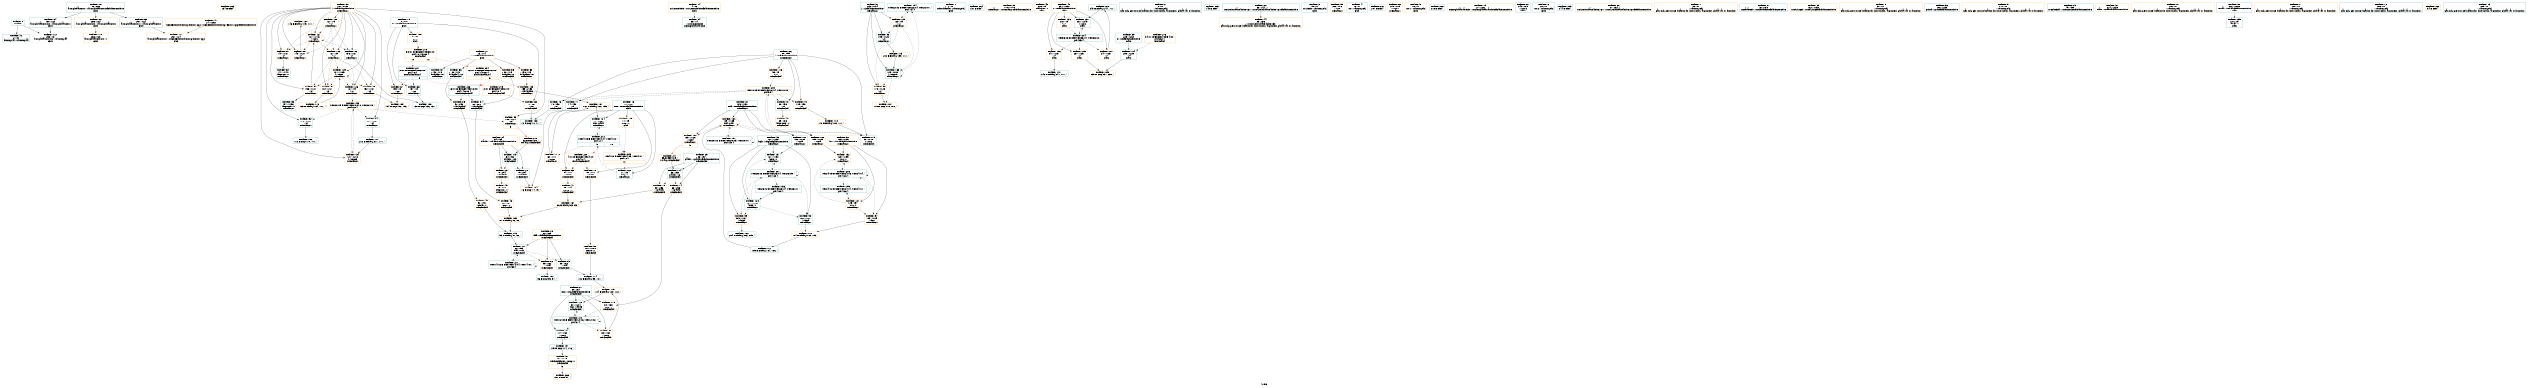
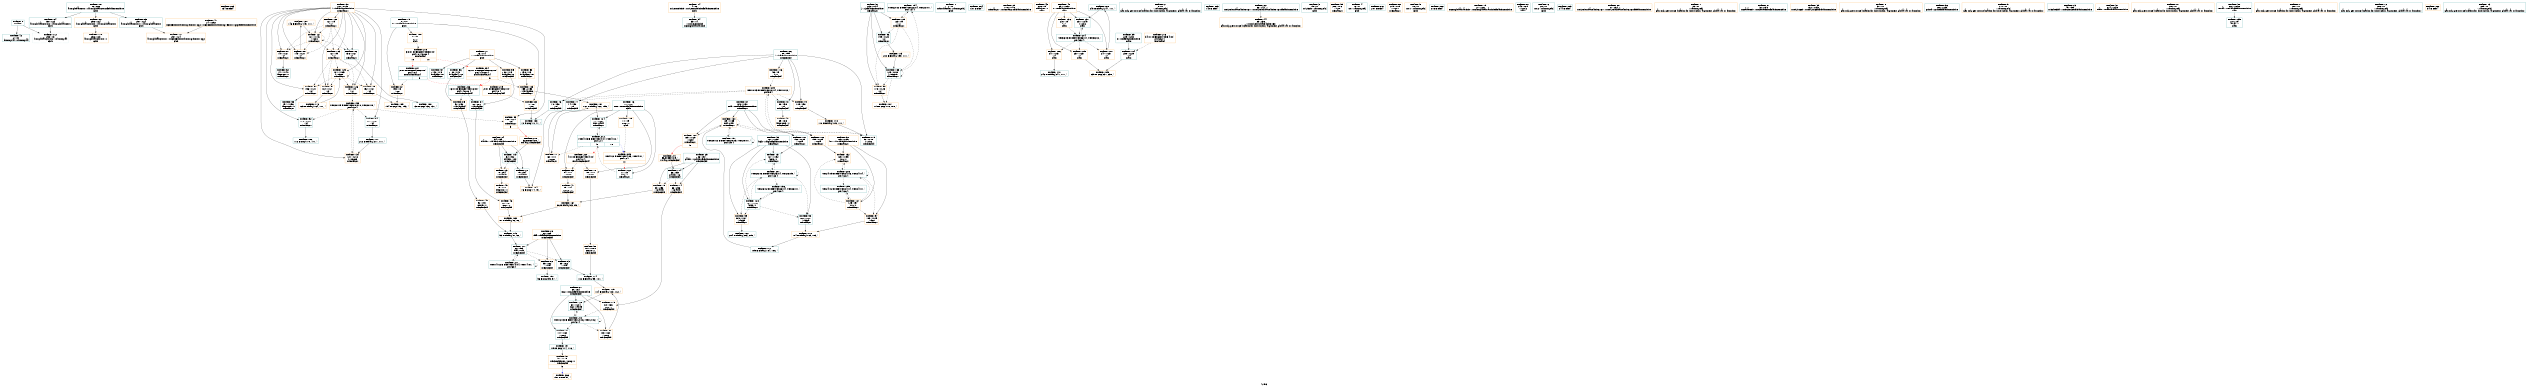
edge "NodeID: 90" -> "NodeID: 121": now "NodeID: 180" -> "NodeID: 121"
node "NodeID: 66": removed
